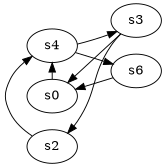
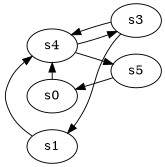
edge "s3" -> "s0": now "s3" -> "s4"
node "s6": label "s6" -> "s5"
node "s2": label "s2" -> "s1"
